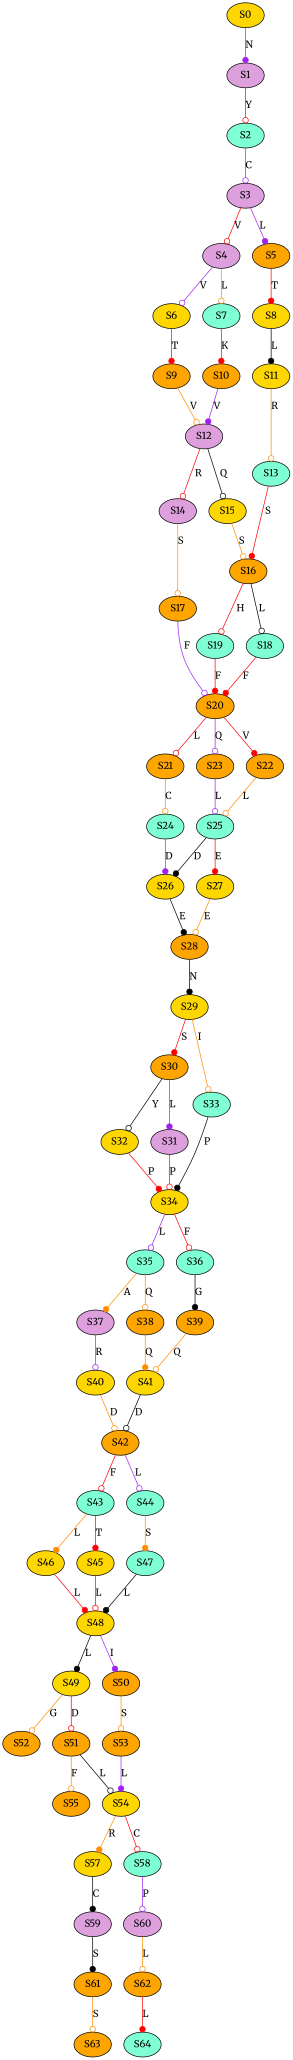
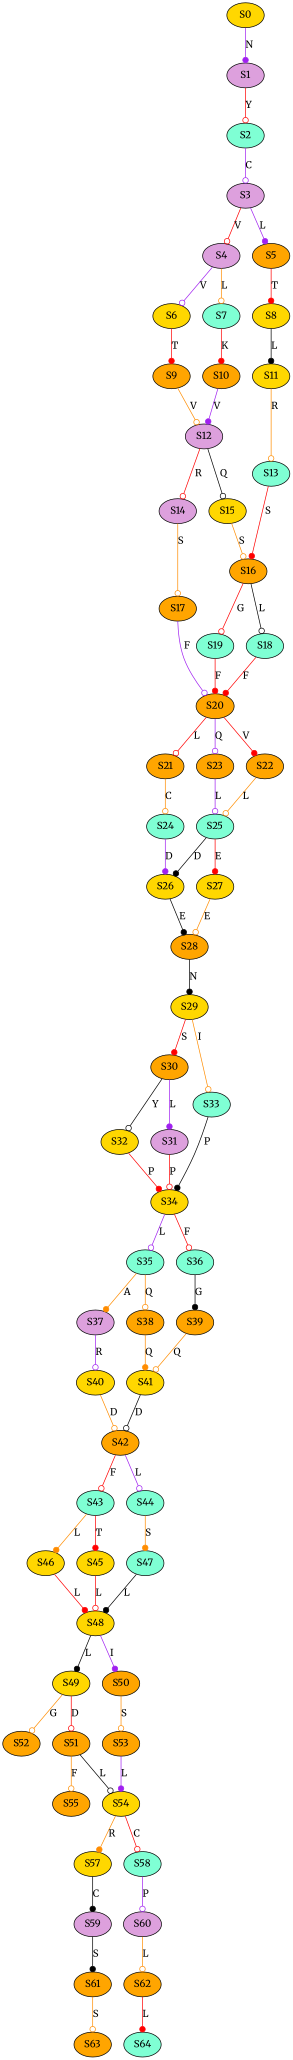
edge "S16" -> "S19": label "H" -> "G"
